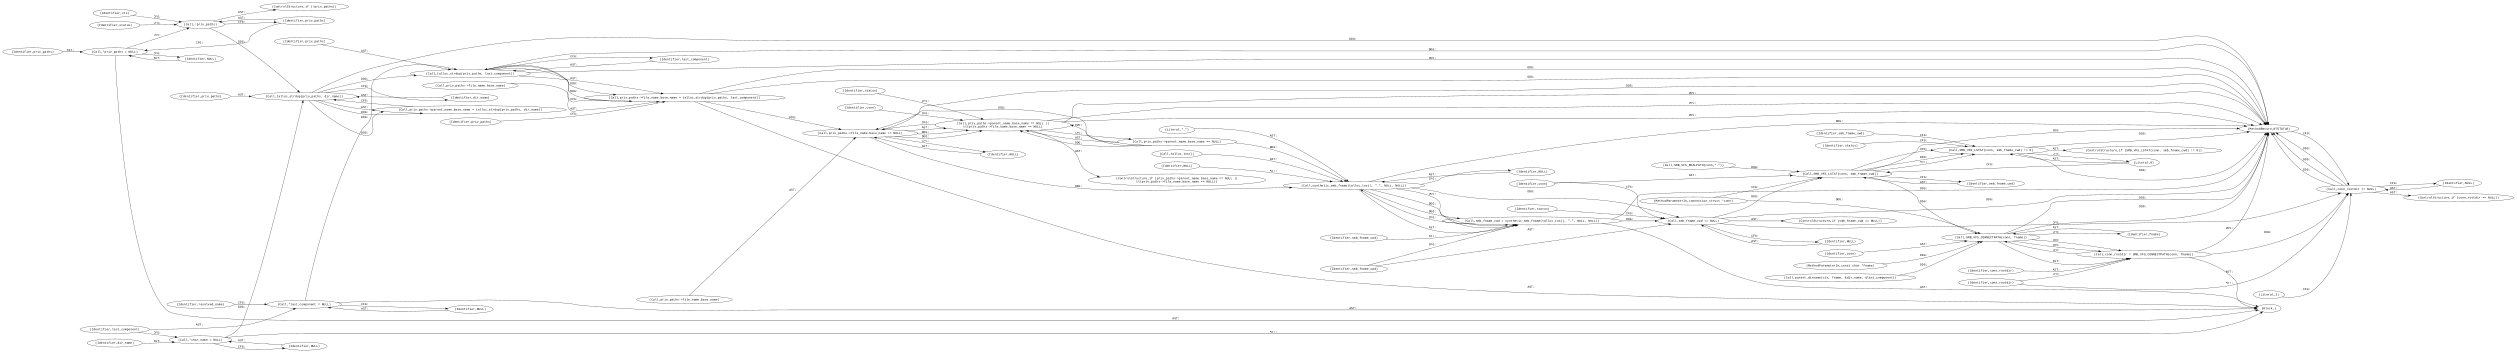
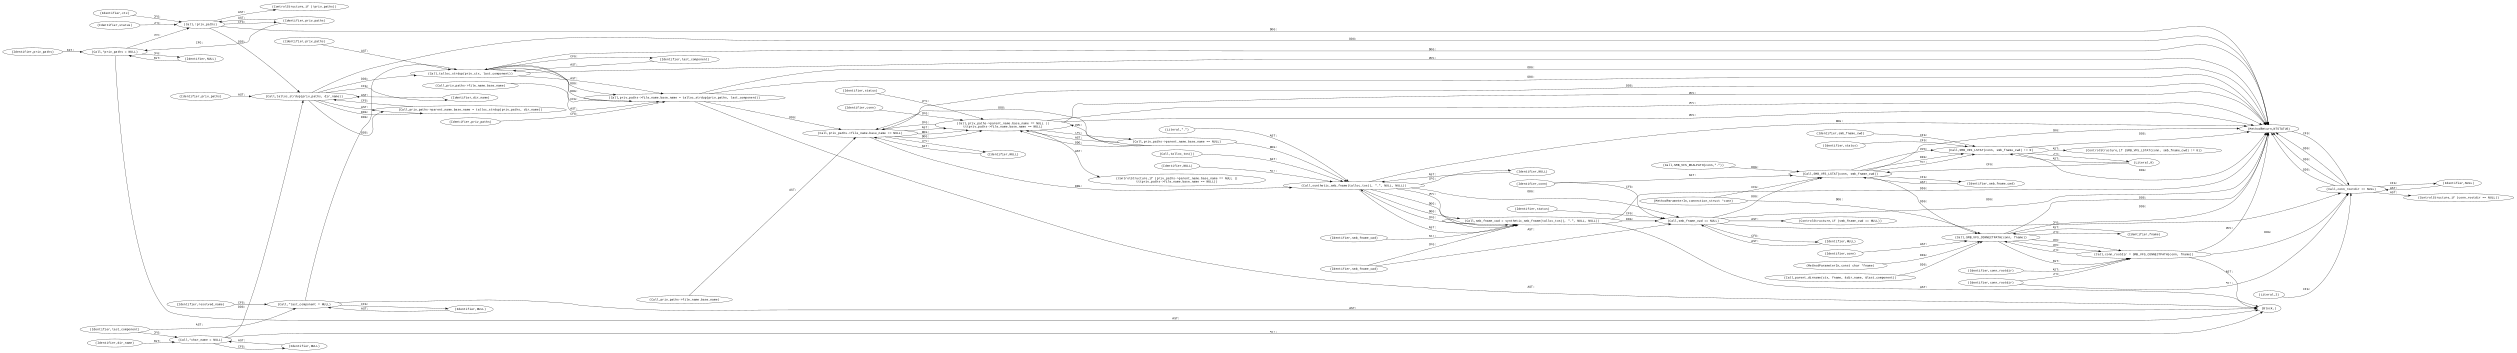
edge "(Call,!priv_paths)" -> "(MethodReturn,NTSTATUS)": added, label "DDG:"
node "(Call,talloc_strdup(priv_paths, last_component))": label "(Call,talloc_strdup(priv_paths, last_component))" -> "(Call,talloc_strdup(priv_ctx, last_component))"
